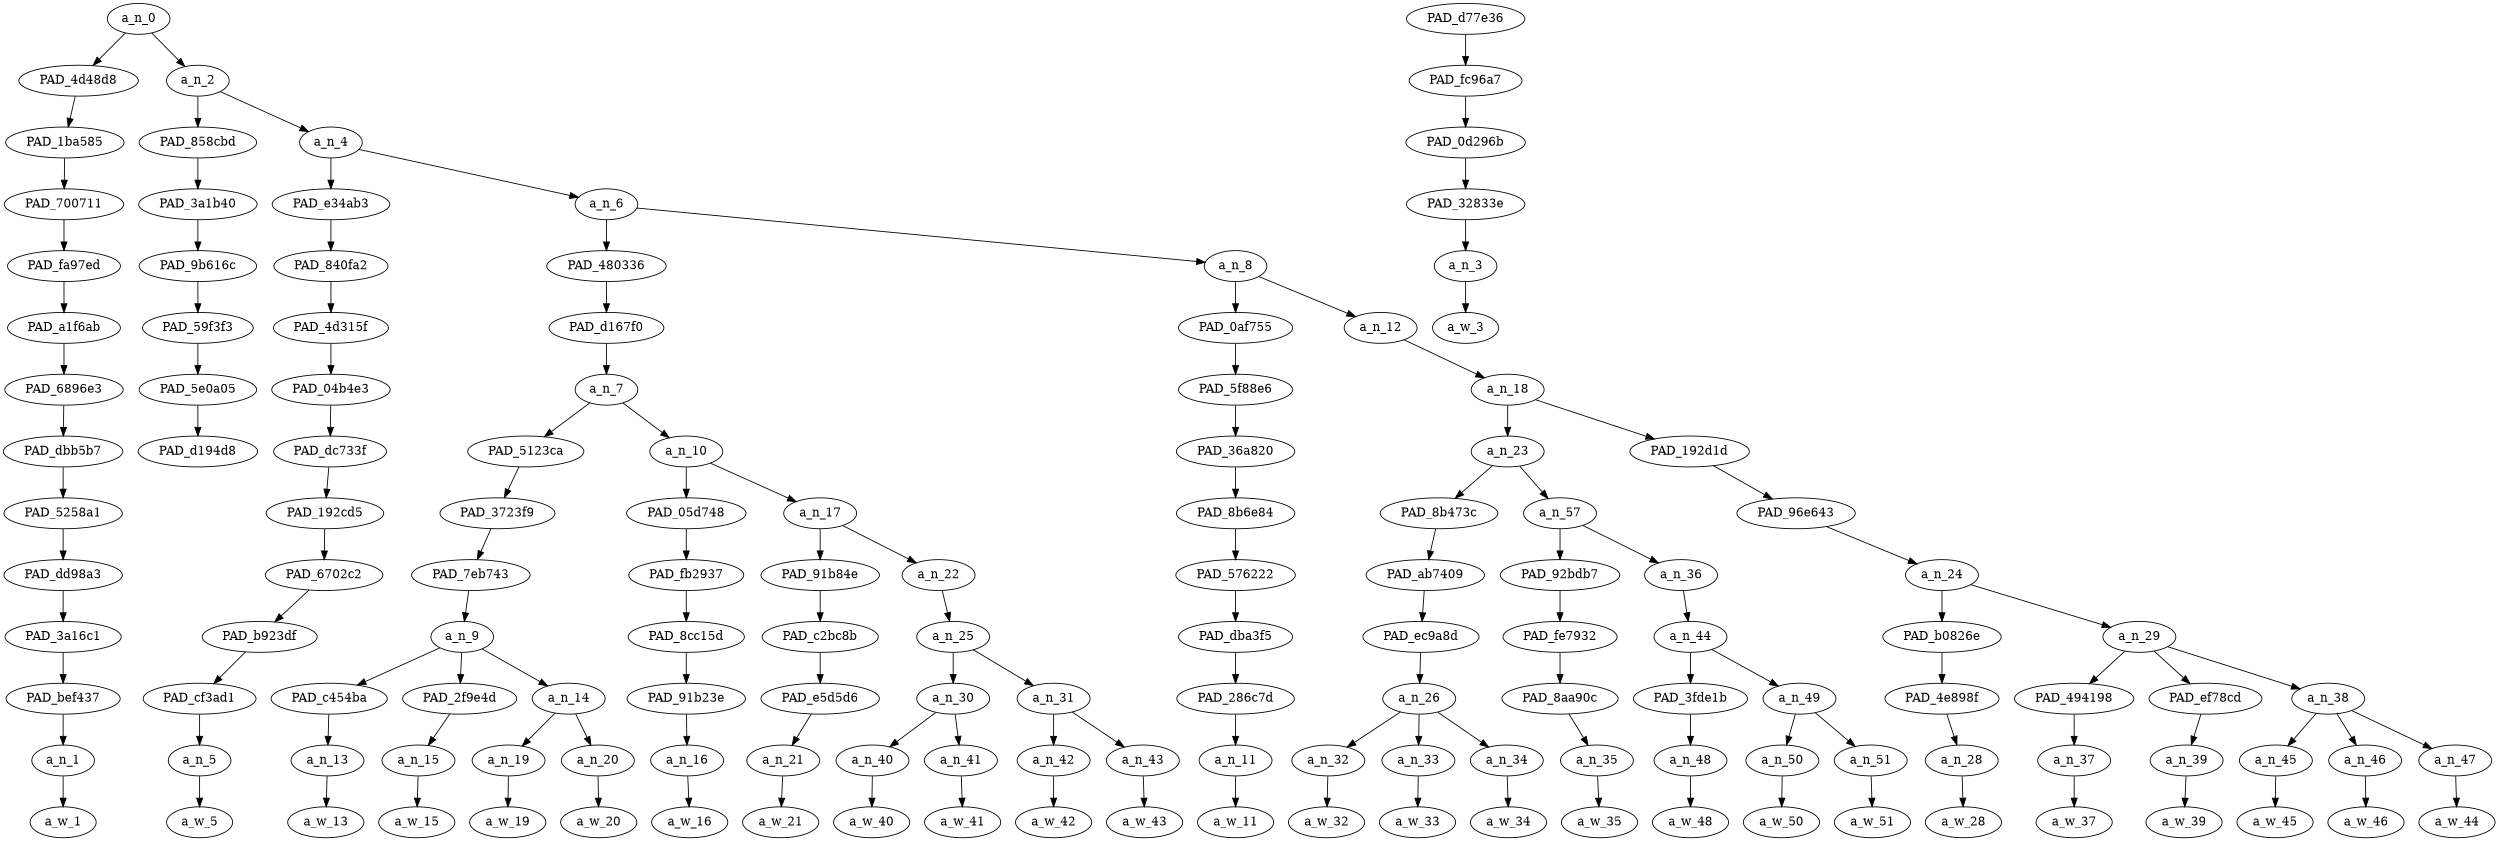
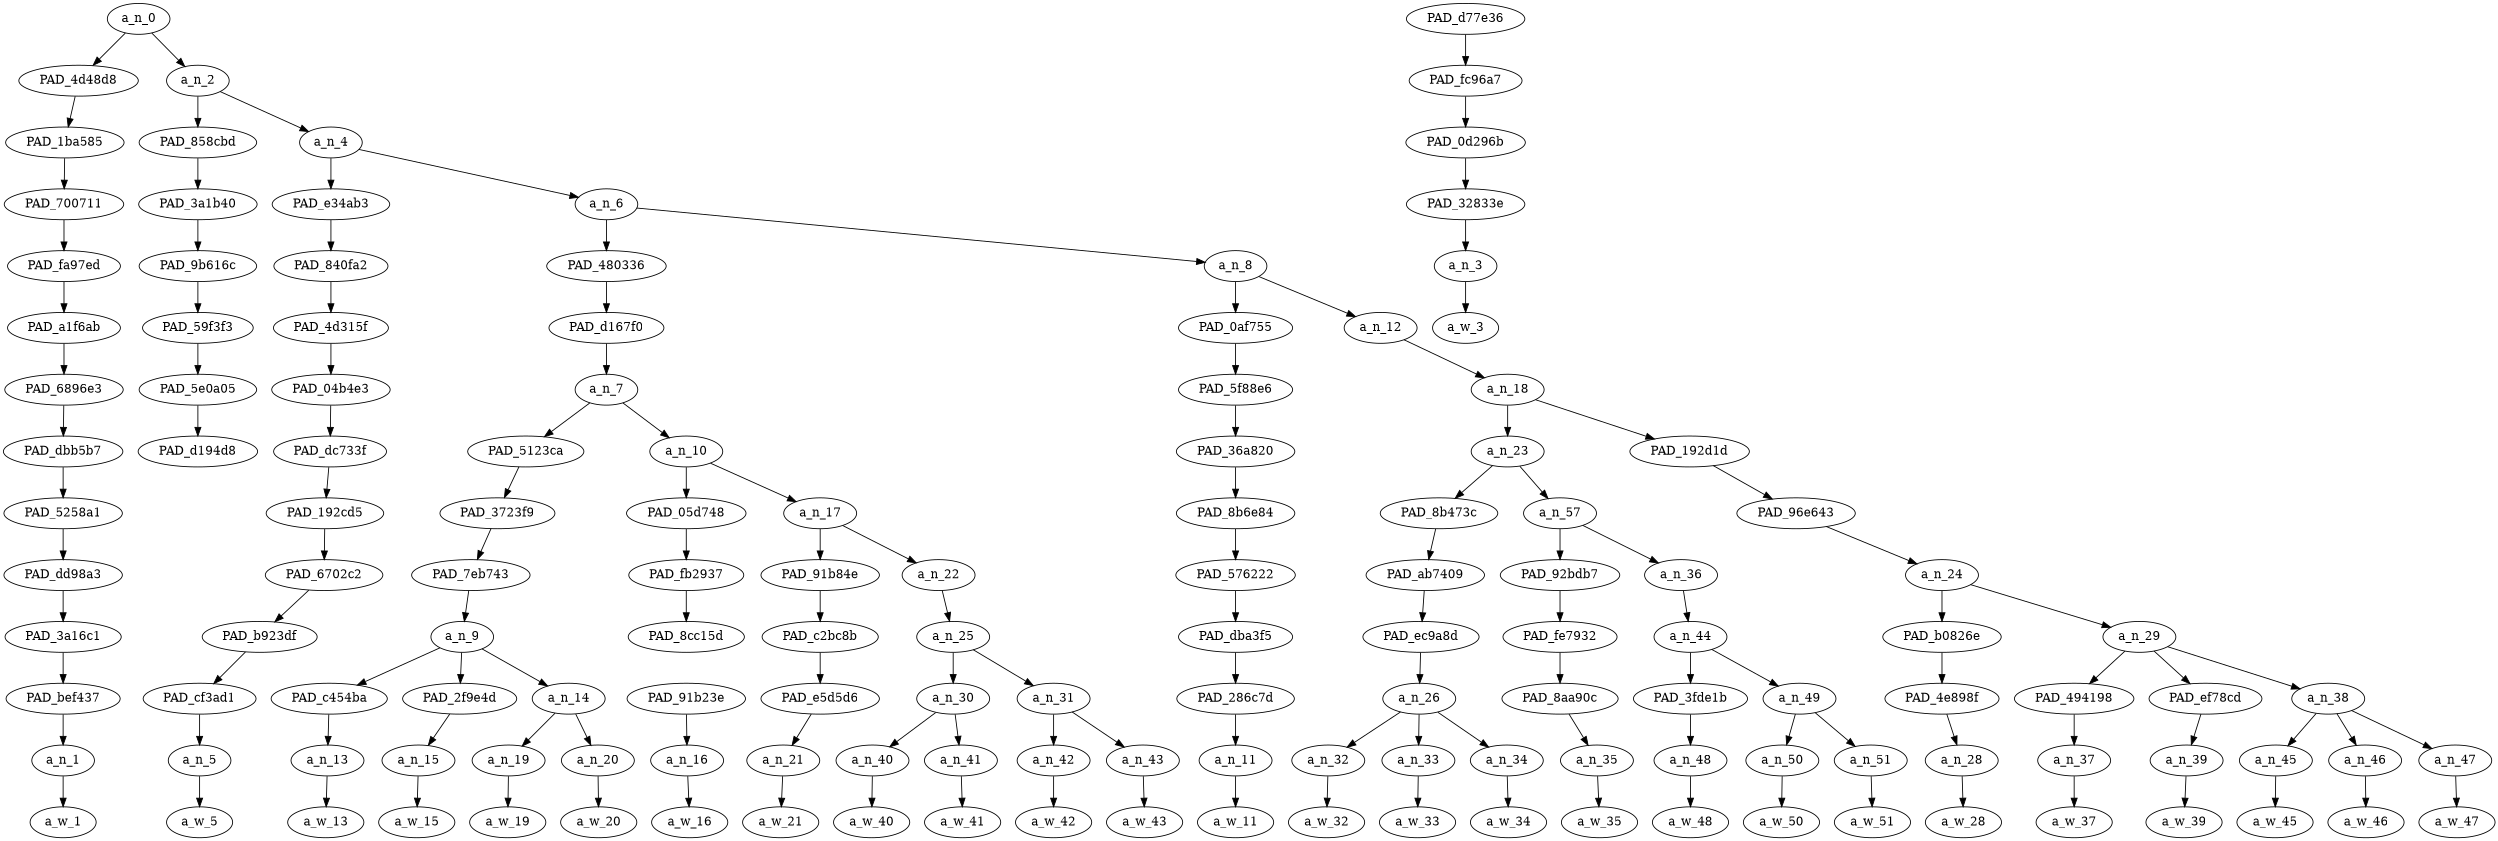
edge "PAD_8cc15d" -> "PAD_91b23e": removed
node "a_w_44": label "a_w_44" -> "a_w_47"
